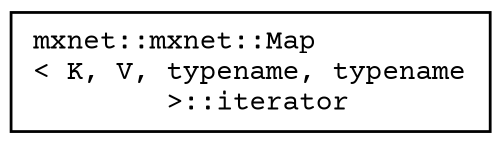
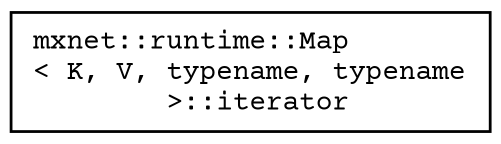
node "mxnet::mxnet::Map < K, V, typename, typename >::iterator": label "mxnet::mxnet::Map < K, V, typename, typename >::iterator" -> "mxnet::runtime::Map < K, V, typename, typename >::iterator"
